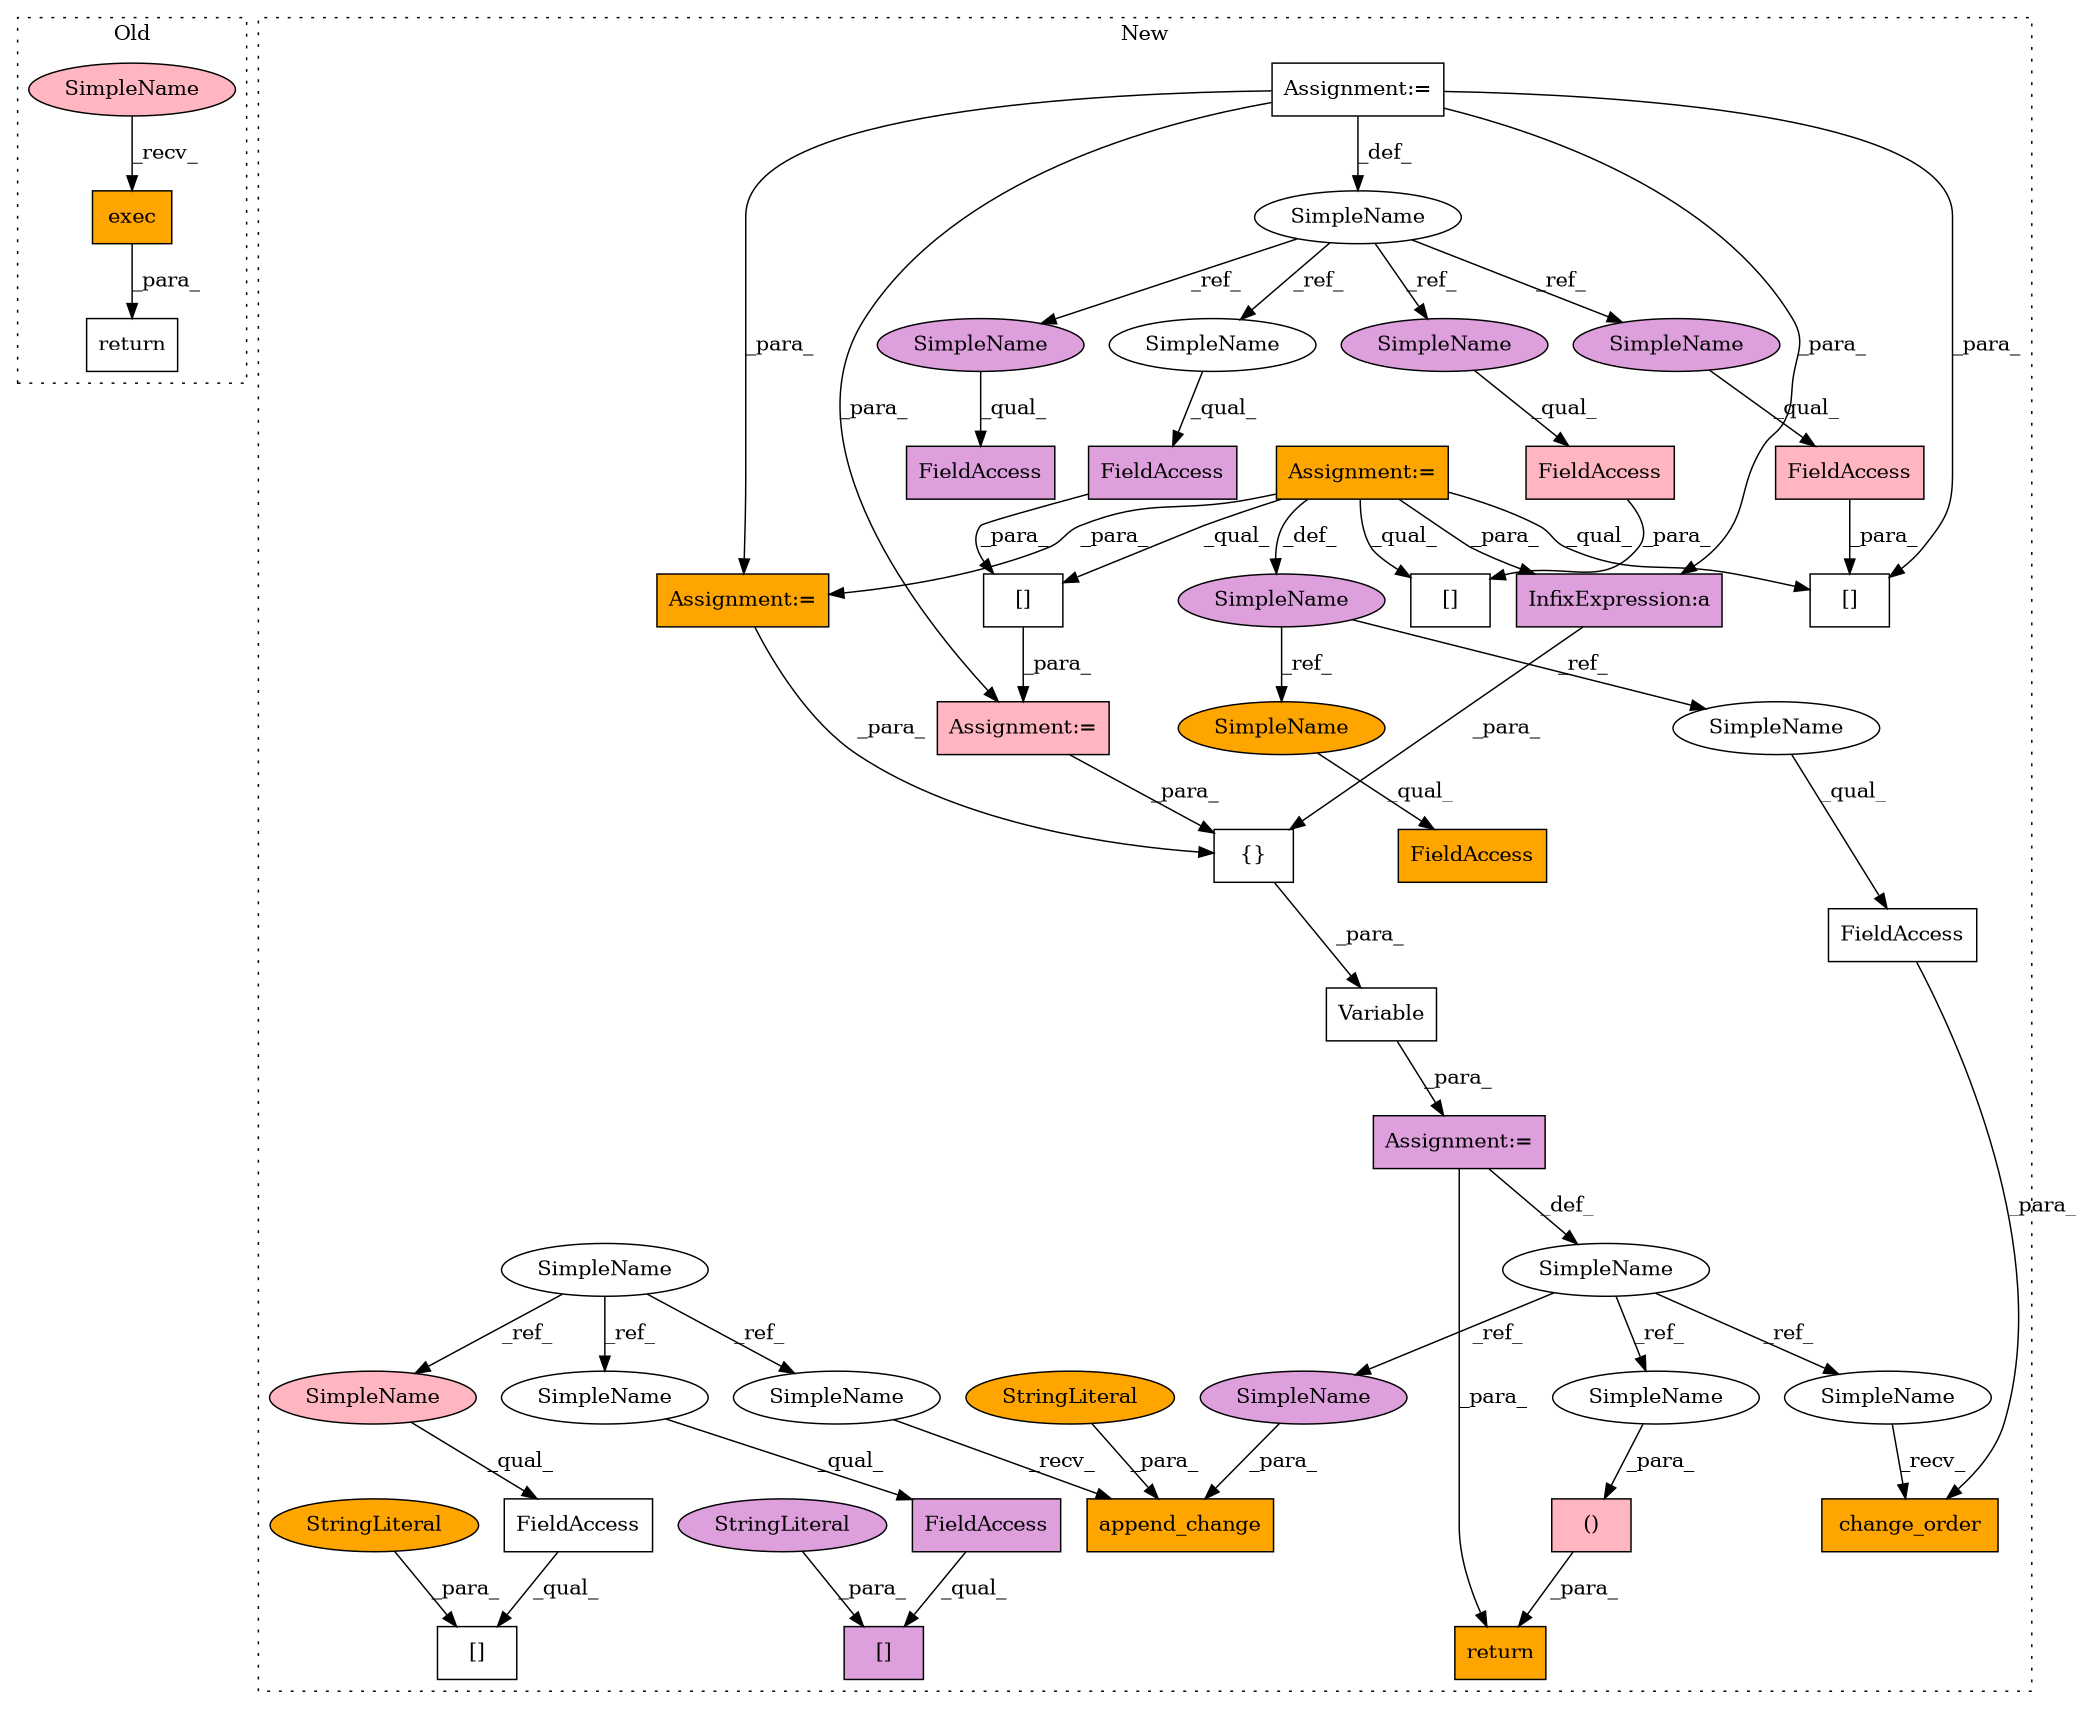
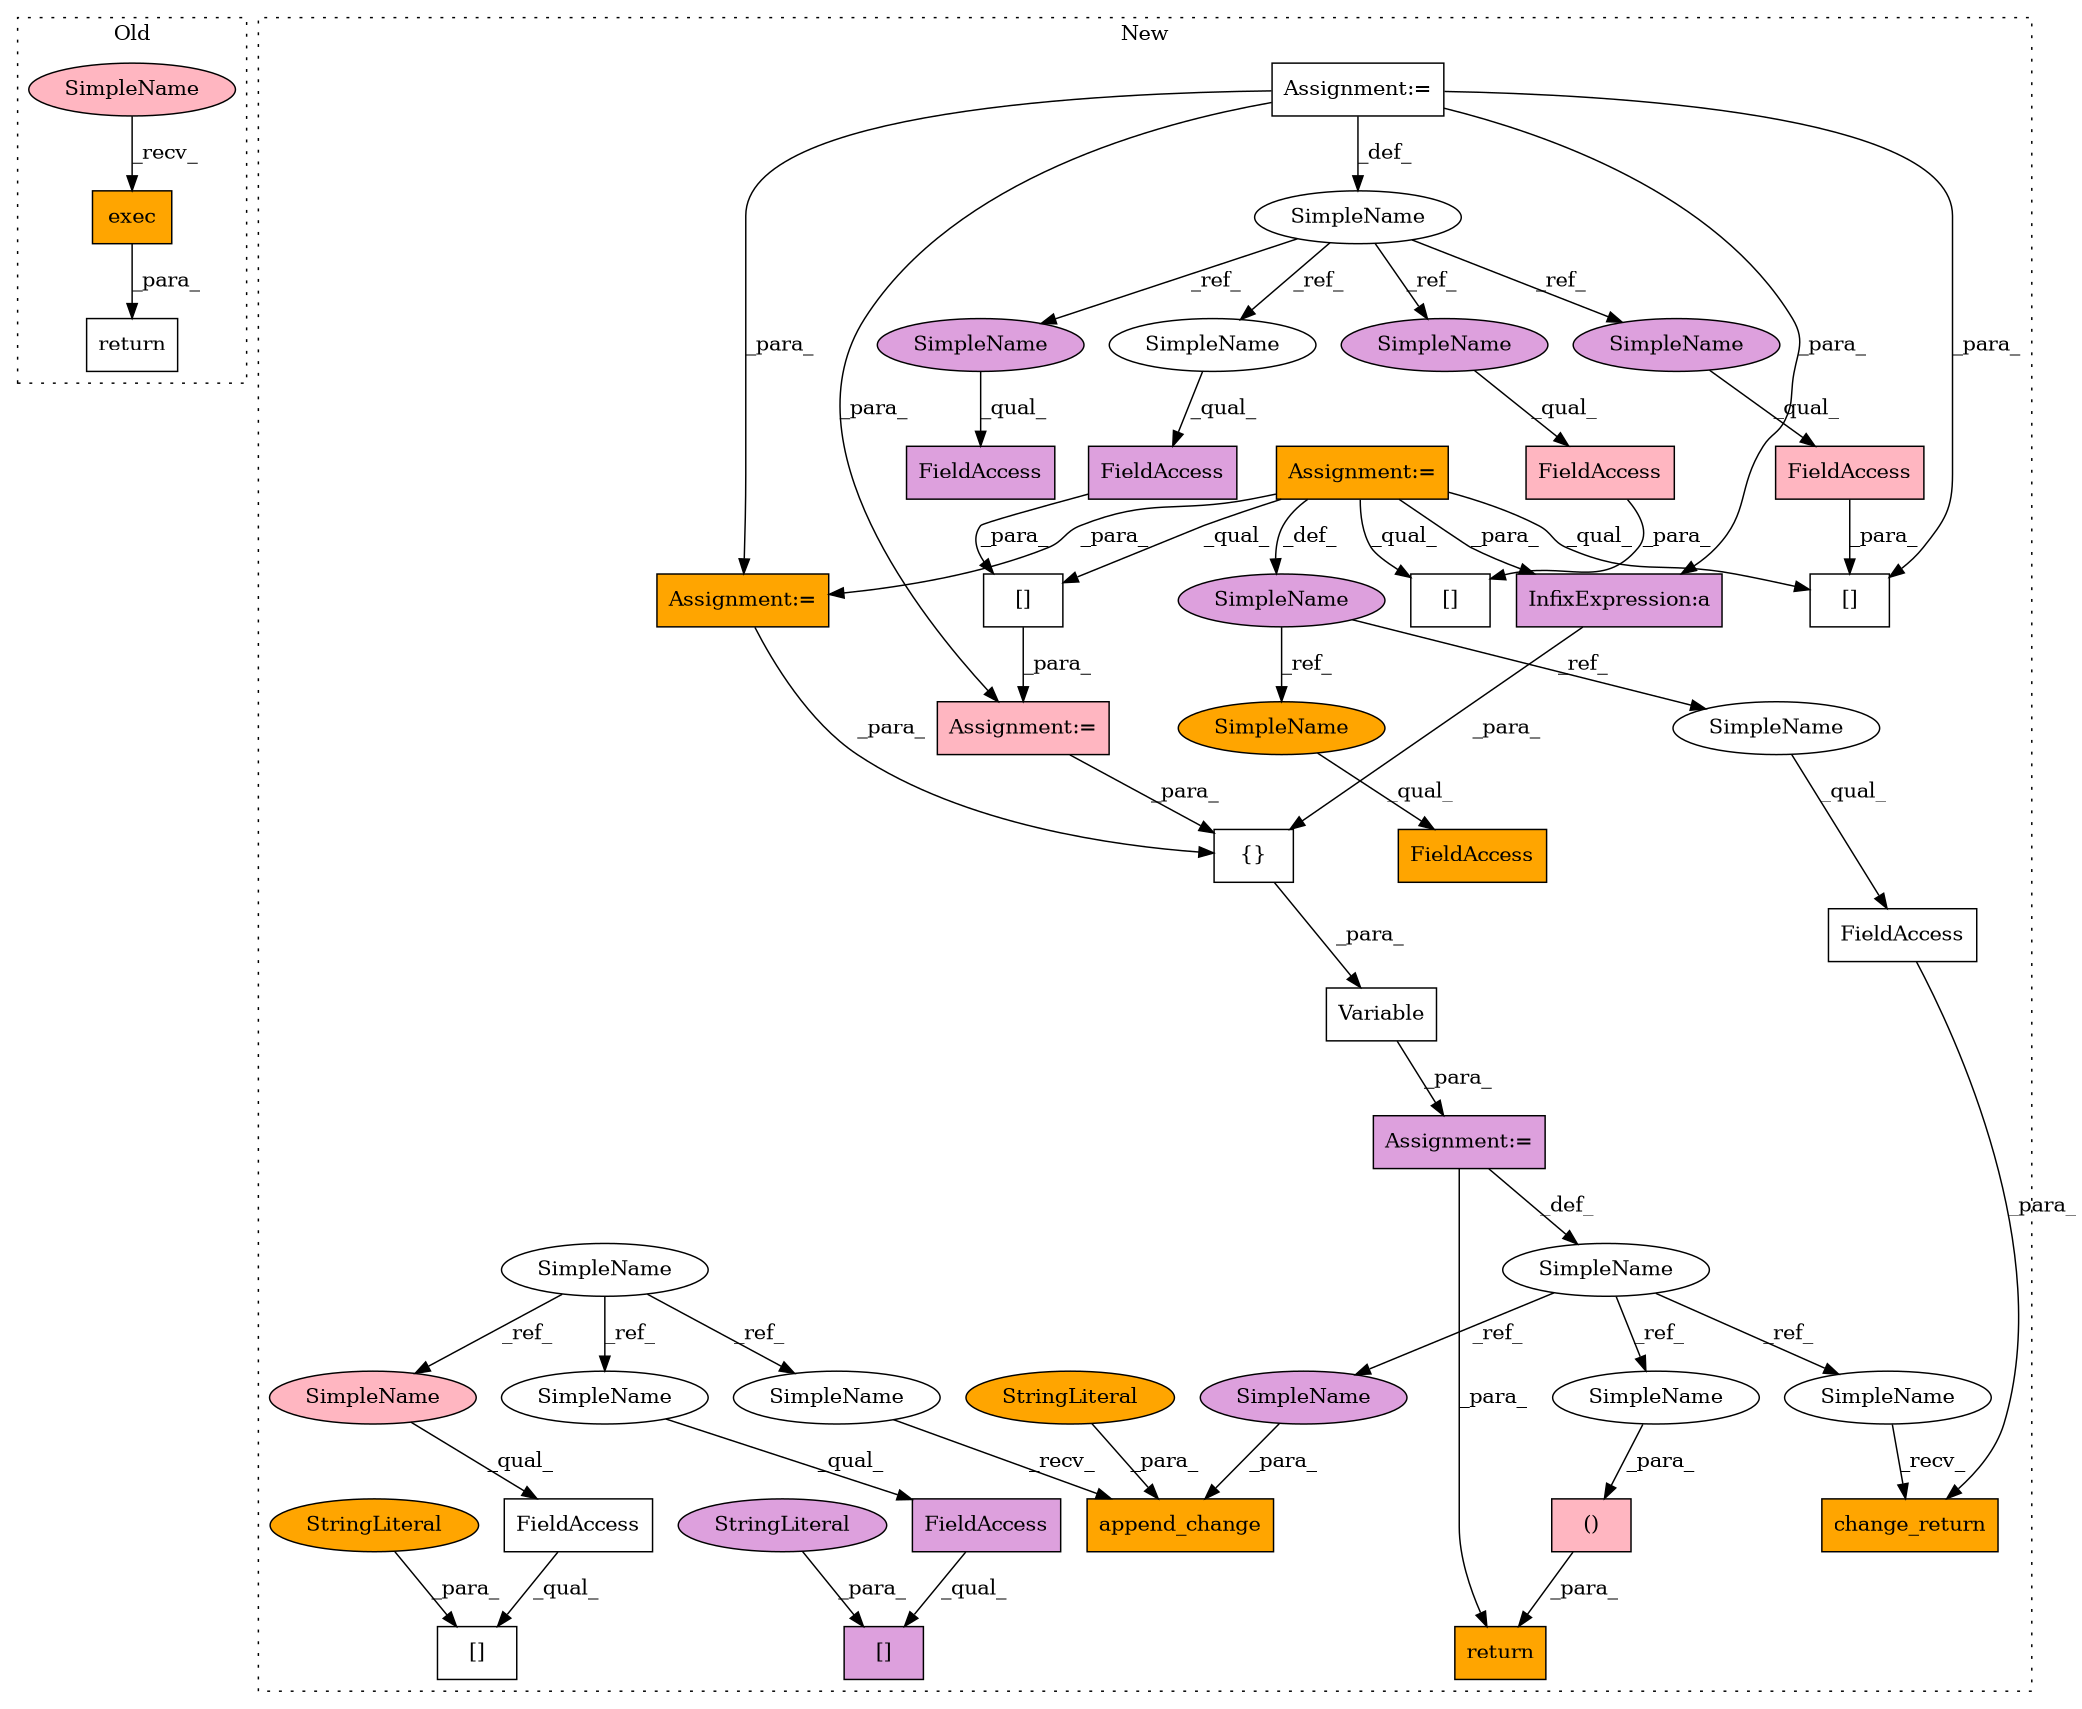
node "change_order": label "change_order" -> "change_return"
